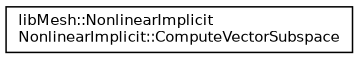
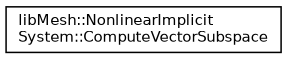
node "libMesh::NonlinearImplicit NonlinearImplicit::ComputeVectorSubspace": label "libMesh::NonlinearImplicit NonlinearImplicit::ComputeVectorSubspace" -> "libMesh::NonlinearImplicit System::ComputeVectorSubspace"
